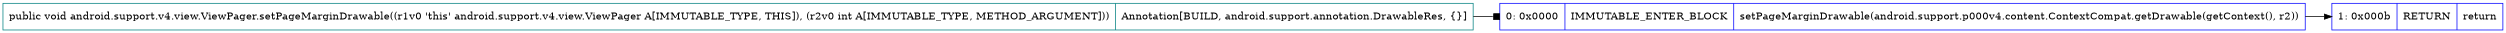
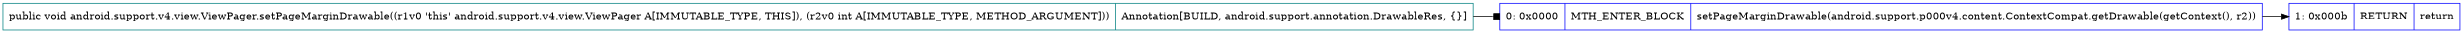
node "0: 0x0000": text "IMMUTABLE_ENTER_BLOCK" -> "MTH_ENTER_BLOCK"
